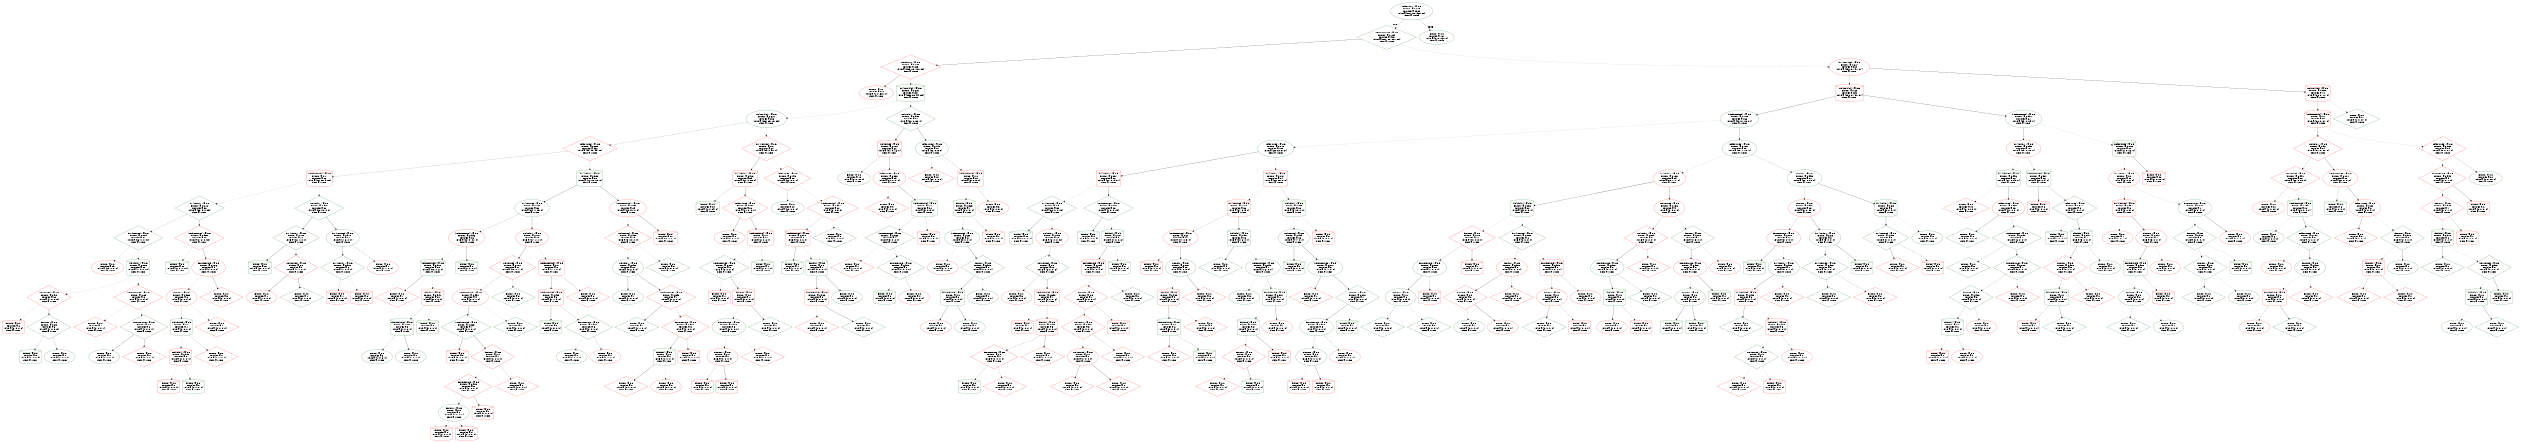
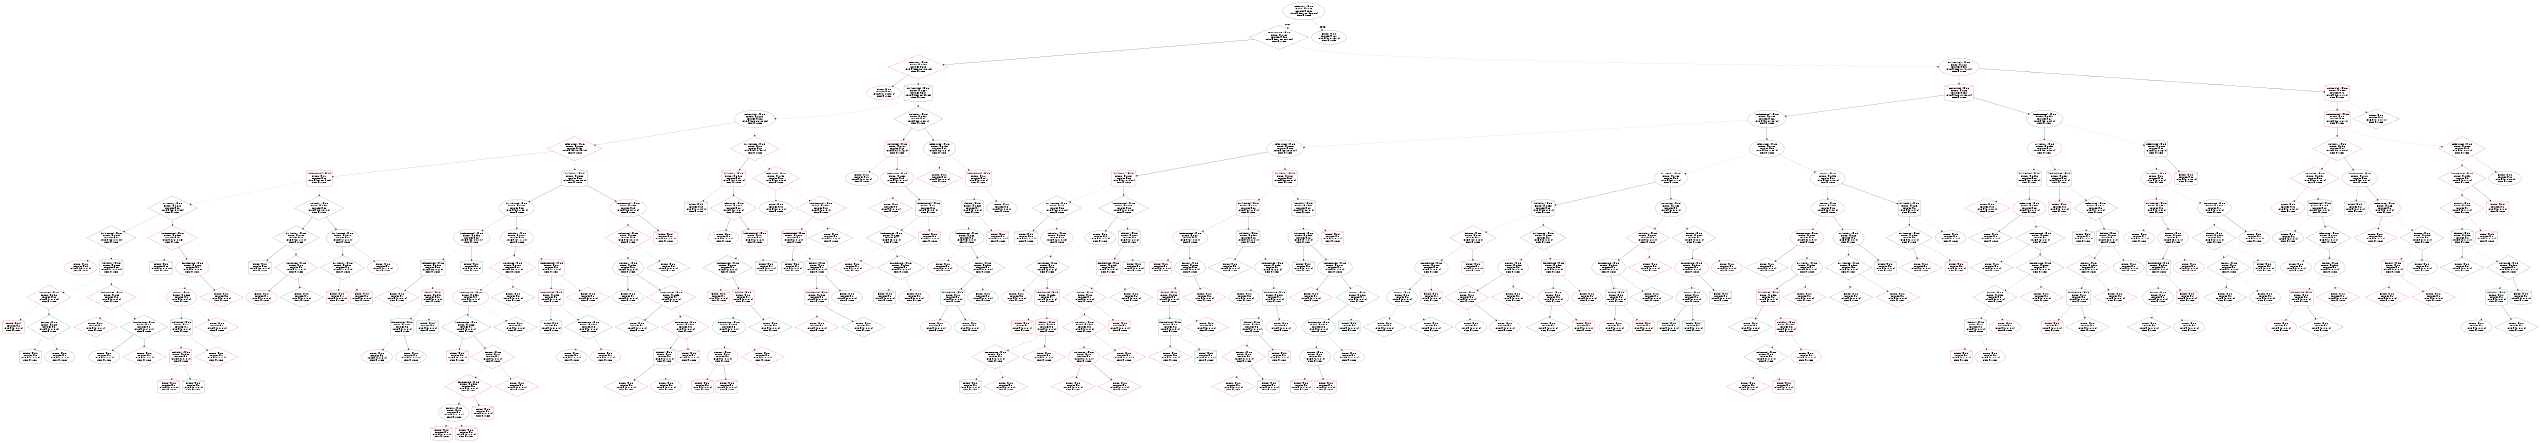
node "entropy = 0.0 samples = 9 value = [0, 0, 0, 9] class = unacc": shape cylinder -> ellipse
node "entropy = 0.0 samples = 5 value = [0, 0, 5, 0] class = unacc": shape cylinder -> diamond
node "entropy = 0.0 samples = 6 value = [0, 0, 6, 0] class = unacc": color darkgreen -> red
